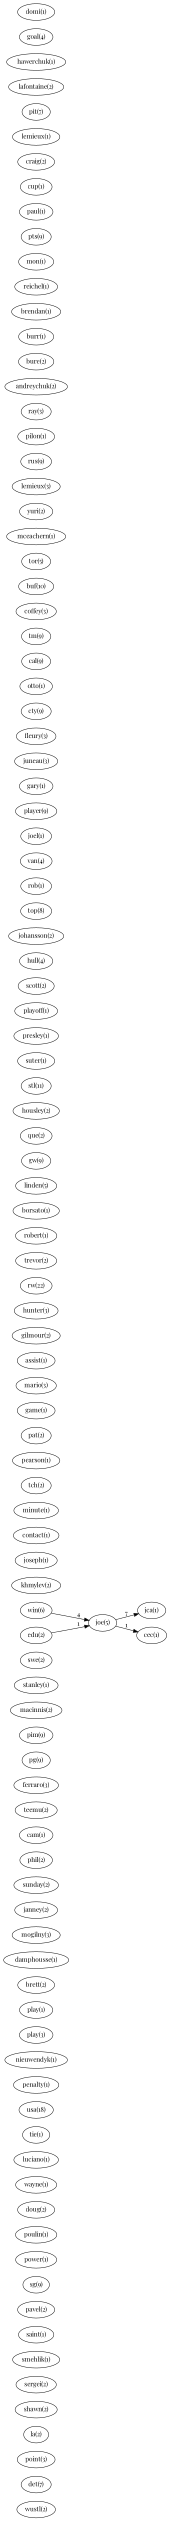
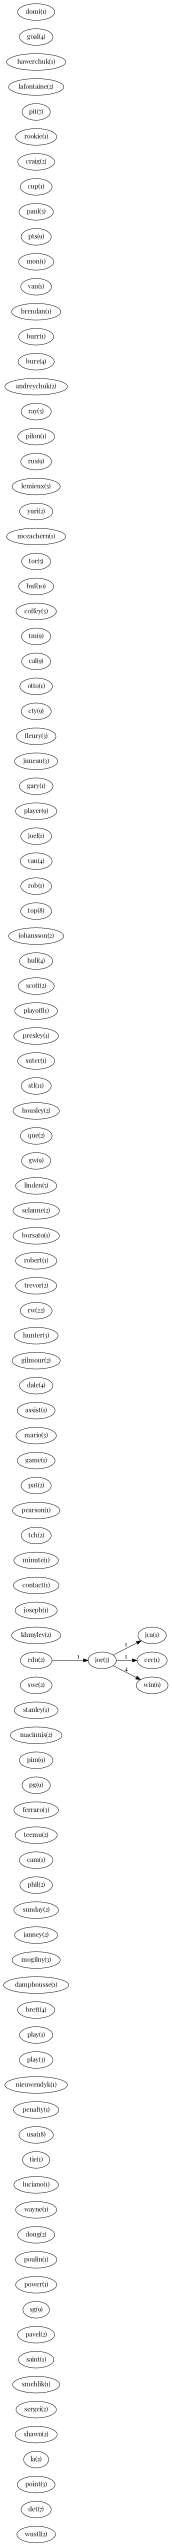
node "lemieux(1)": label "lemieux(1)" -> "rookie(1)"
node "paul(1)": label "paul(1)" -> "paul(3)"
node "reichel(1)": label "reichel(1)" -> "van(1)"
node "bure(2)": label "bure(2)" -> "bure(4)"
node "selanne(2)": added
node "dale(4)": added
edge "joe(5)" -> "jca(1)": label "7" -> "1"
edge "win(6)" -> "joe(5)": reversed
node "brett(2)": label "brett(2)" -> "brett(4)"
